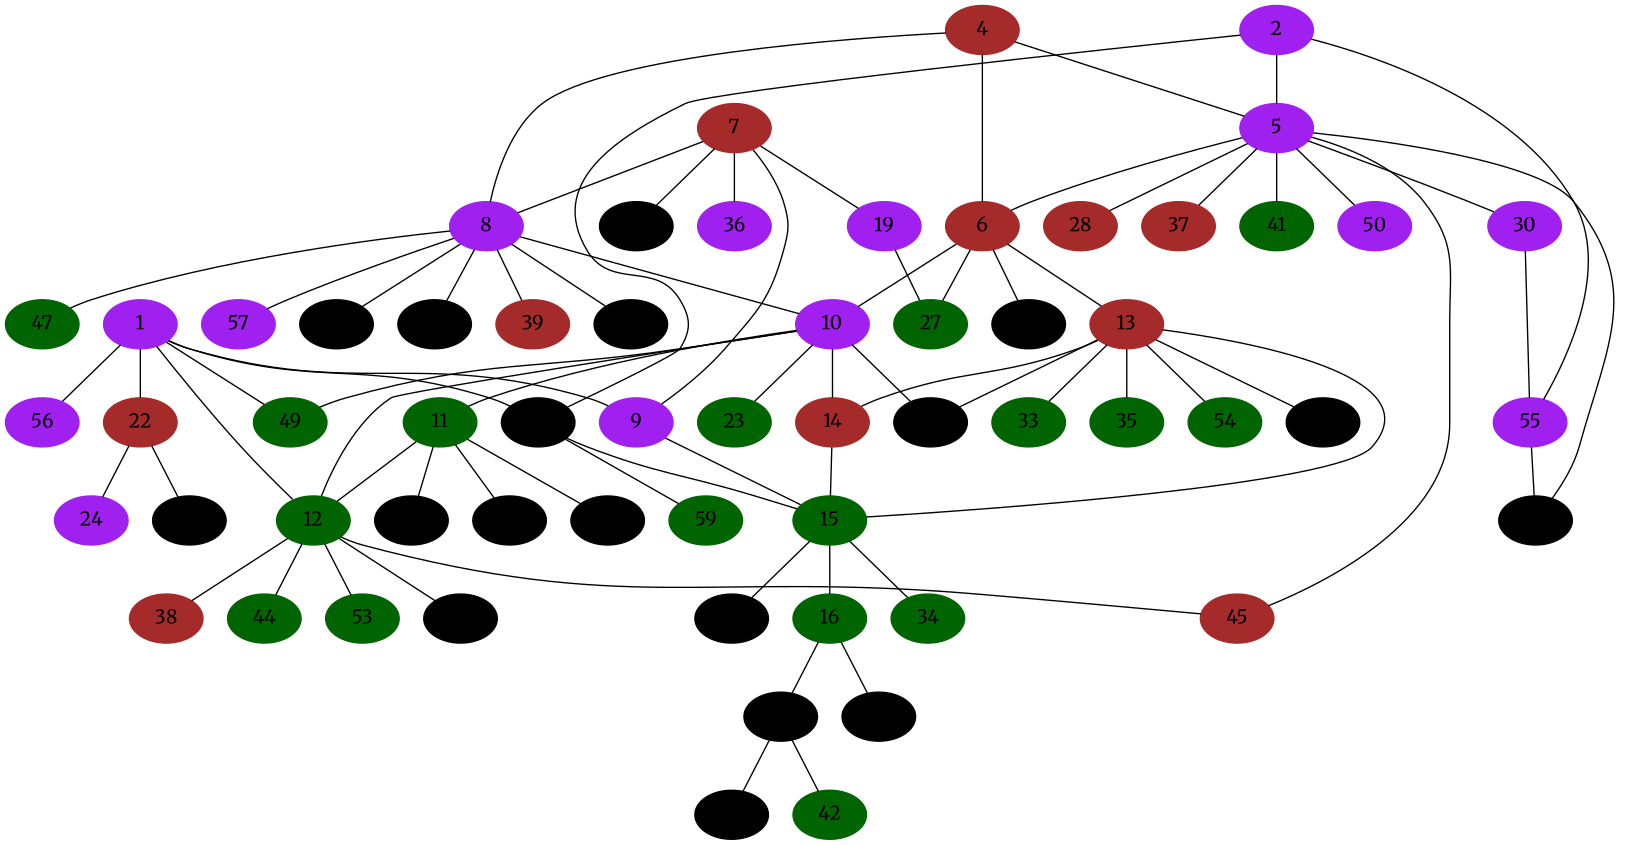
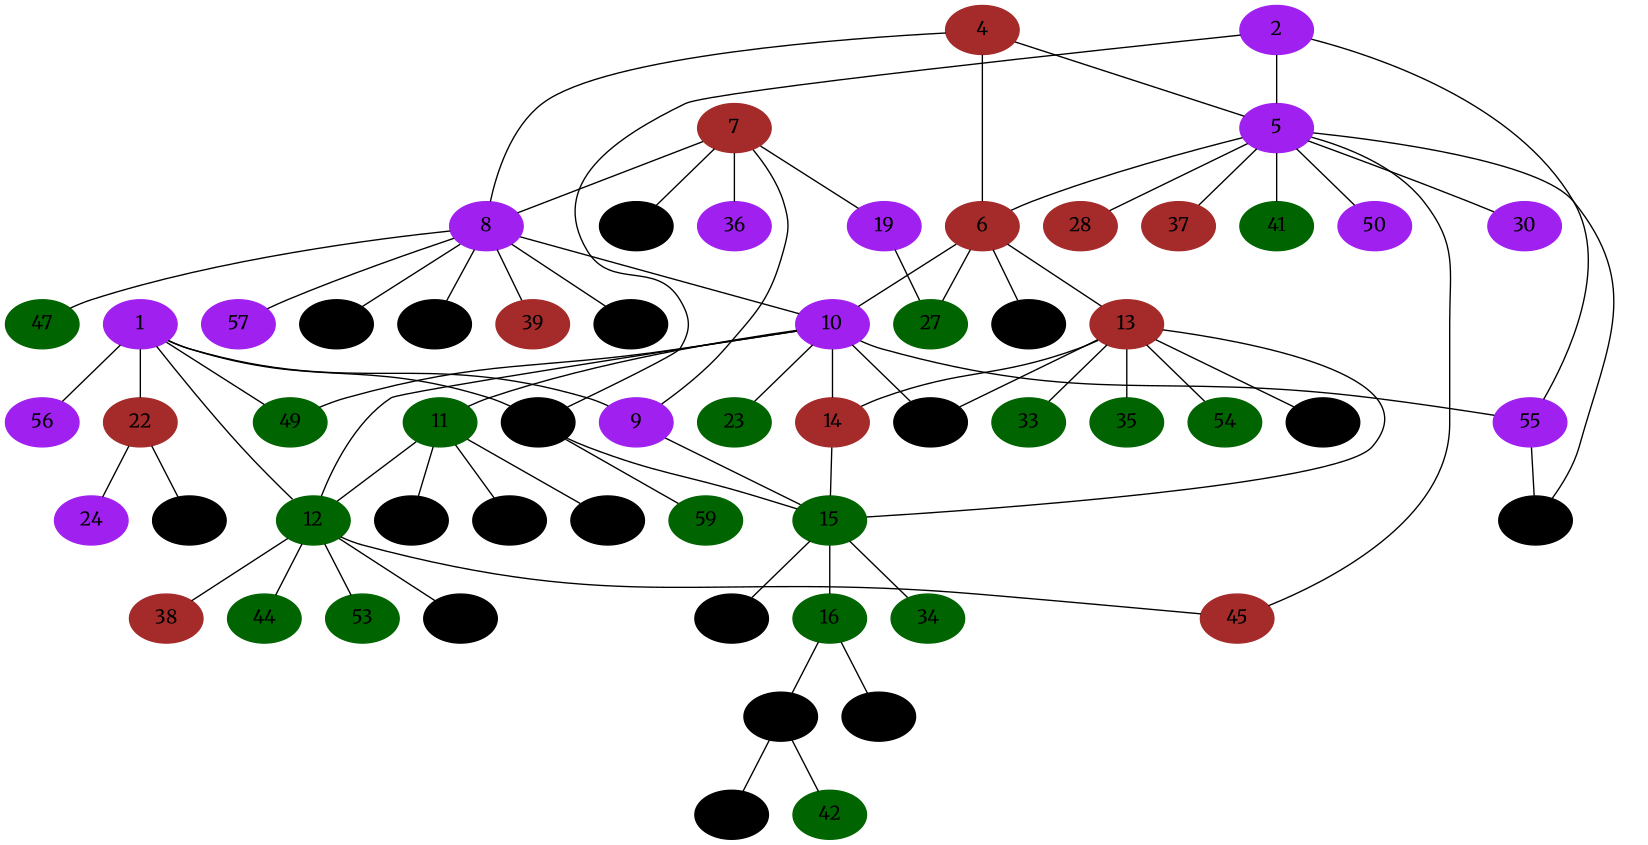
edge "30" -- "55": now "10" -- "55"
